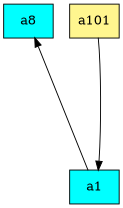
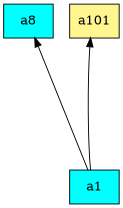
edge "a101" -> "a1": reversed
